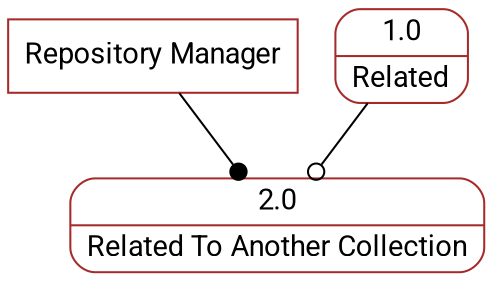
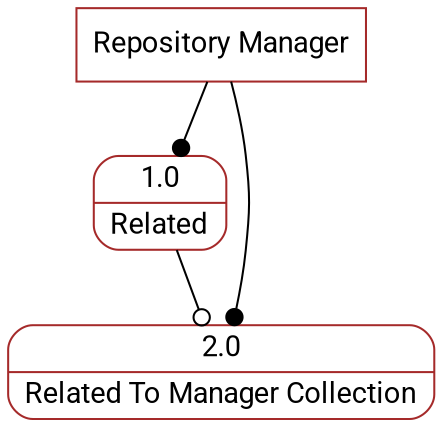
edge "Repository Manager" -> "1.0": added
node "2.0": text "Related To Another Collection" -> "Related To Manager Collection"
